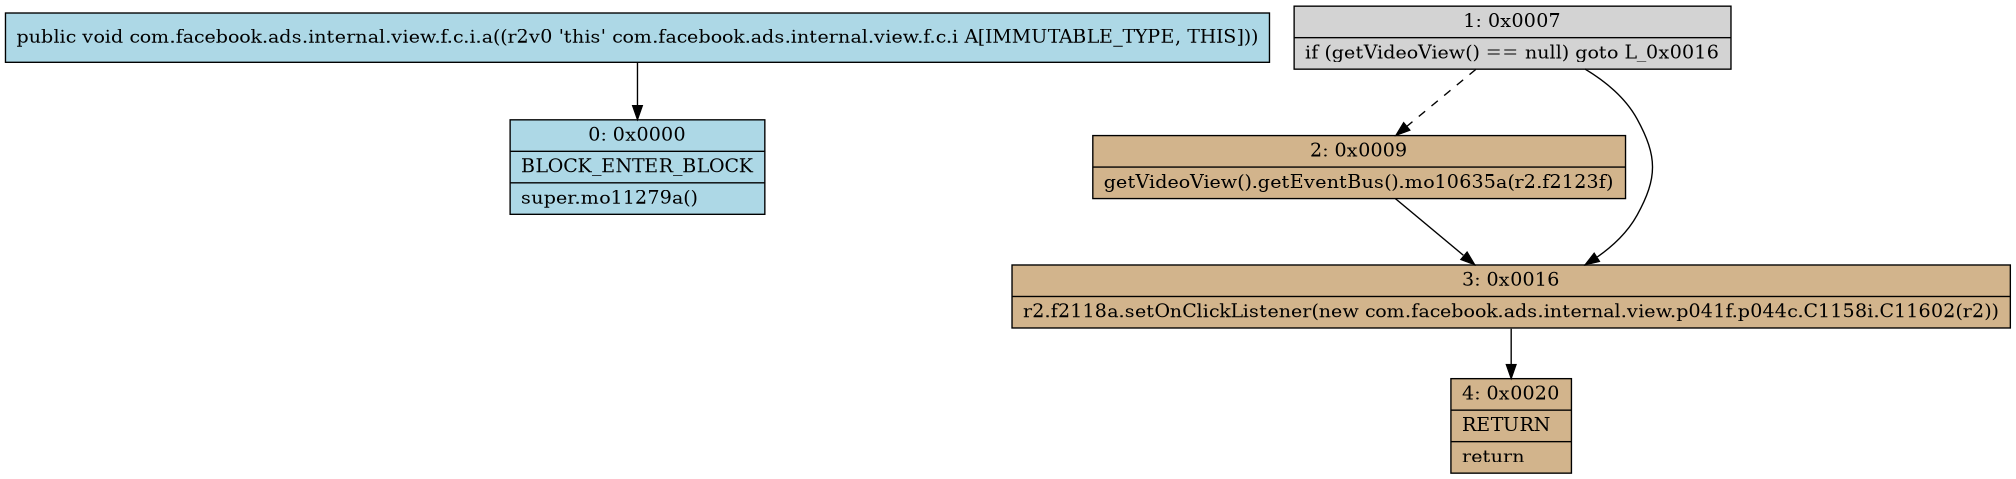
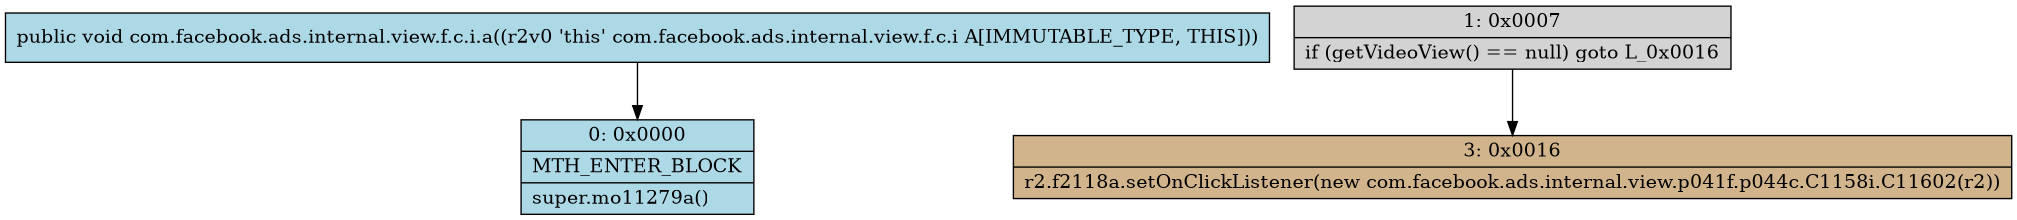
node "0: 0x0000": text "BLOCK_ENTER_BLOCK" -> "MTH_ENTER_BLOCK"
node "2: 0x0009": removed
node "4: 0x0020": removed
